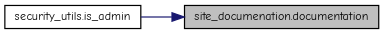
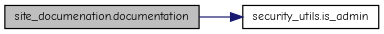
edge "security_utils.is_admin" -> "site_documenation.documentation": reversed
